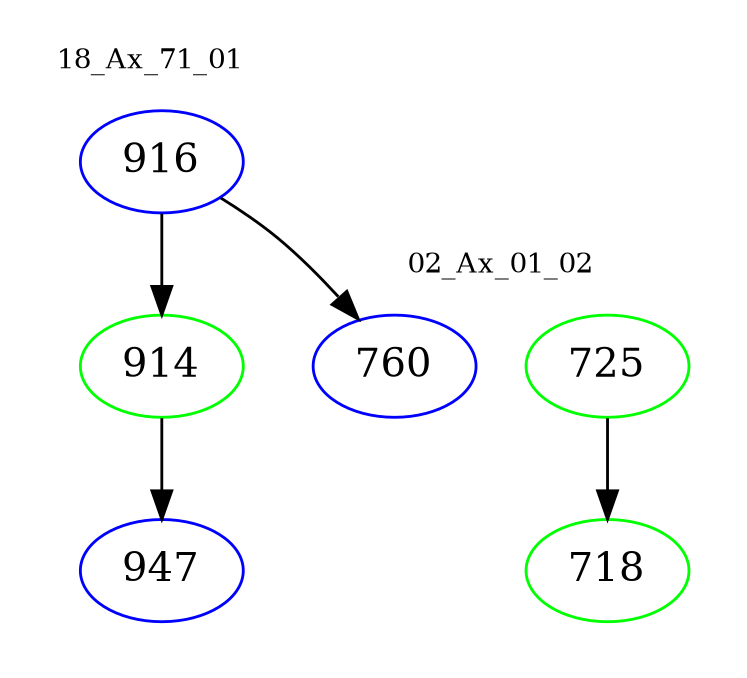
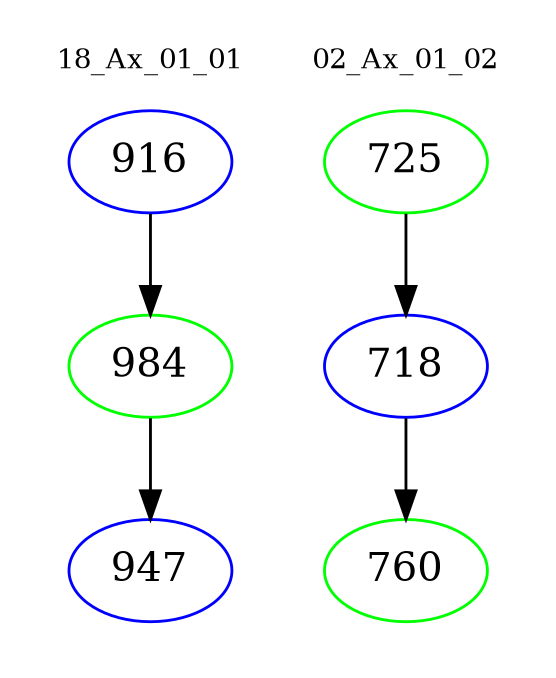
cluster "18_Ax_71_01": label "18_Ax_71_01" -> "18_Ax_01_01"
edge "916" -> "760": now "718" -> "760"
node "914": label "914" -> "984"
node "760": color blue -> green
node "718": color green -> blue
